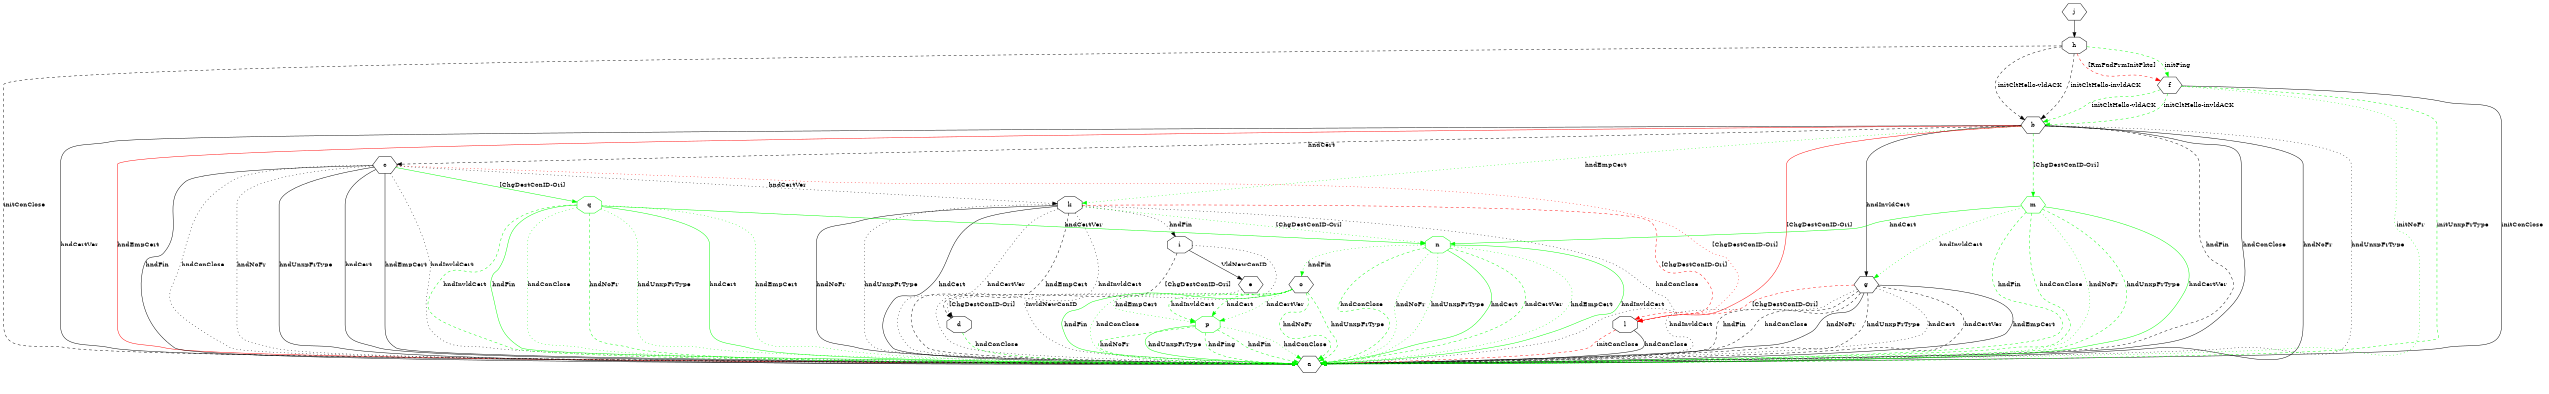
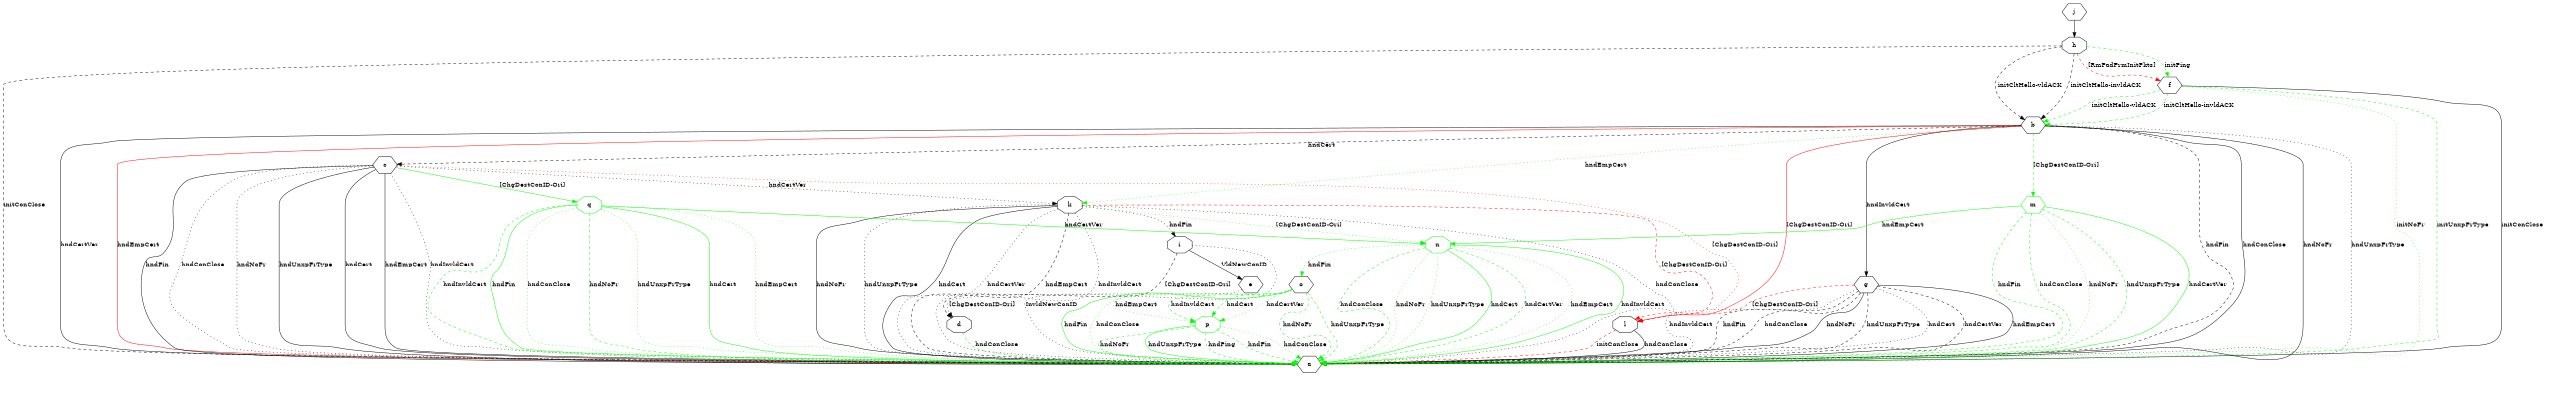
edge "m" -> "n": label "hndCert " -> "hndEmpCert "
edge "m" -> "g": removed, label "hndInvldCert"
